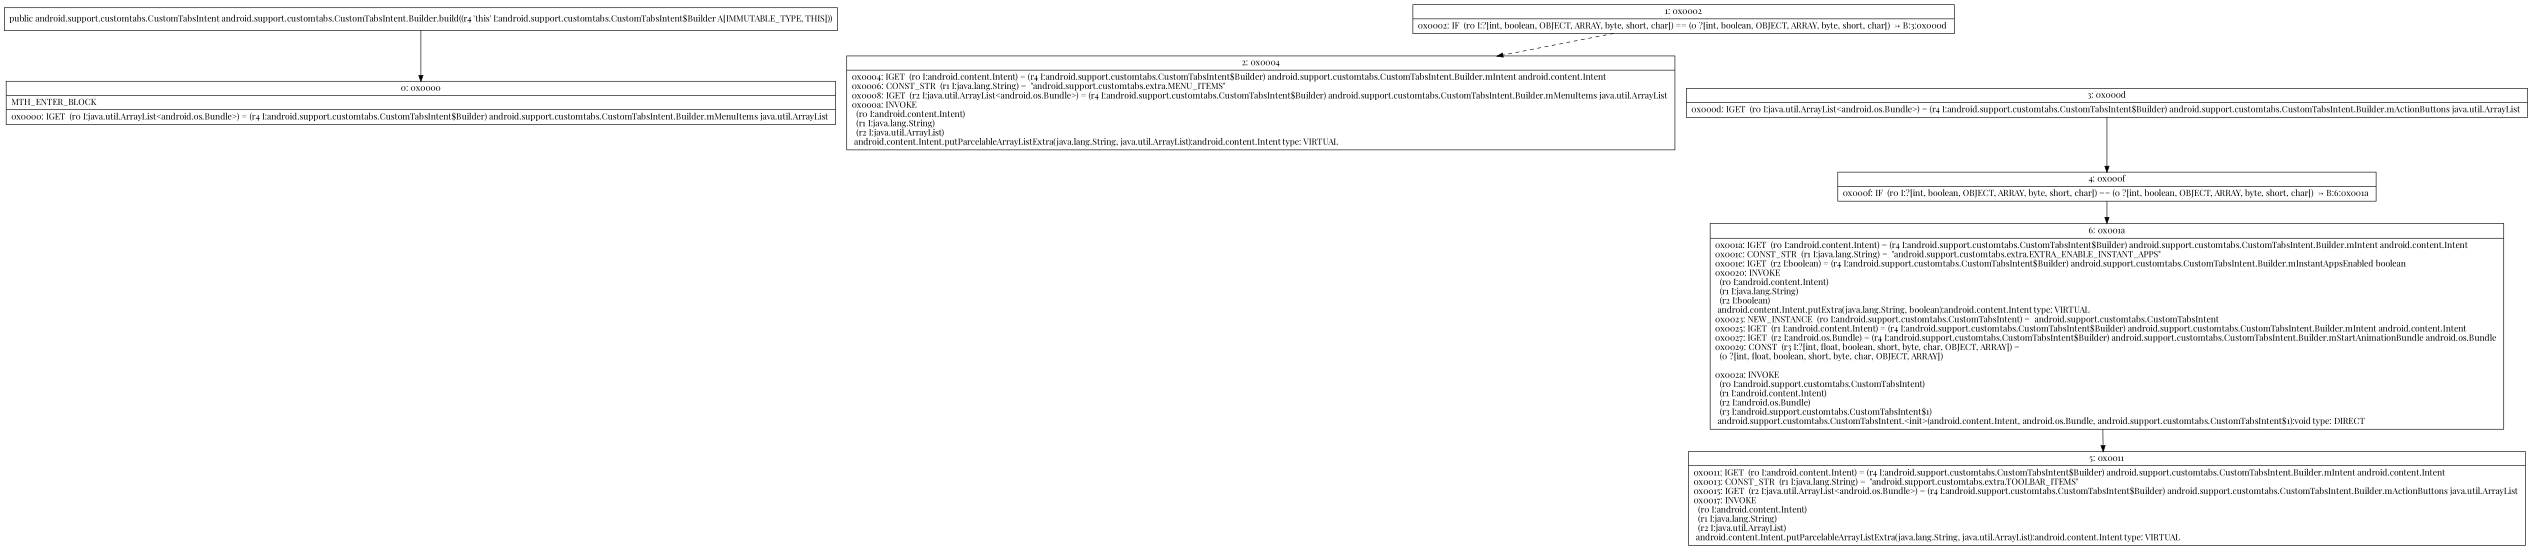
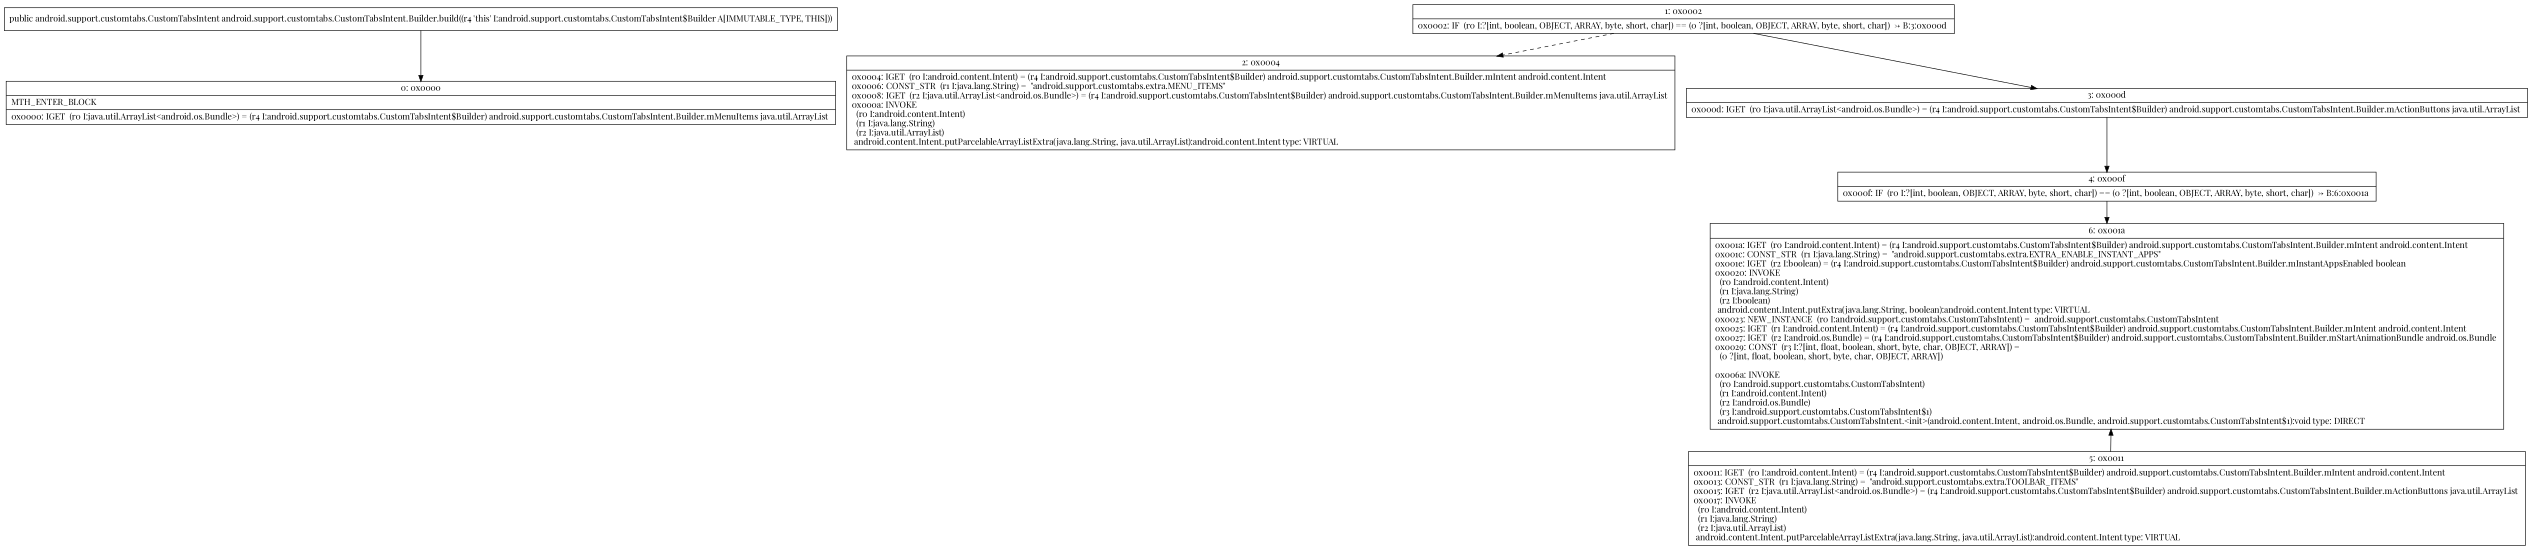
edge "1: 0x0002" -> "3: 0x000d": added
node "6: 0x001a": text "0x002a: INVOKE" -> "0x006a: INVOKE"
edge "6: 0x001a" -> "5: 0x0011": reversed
